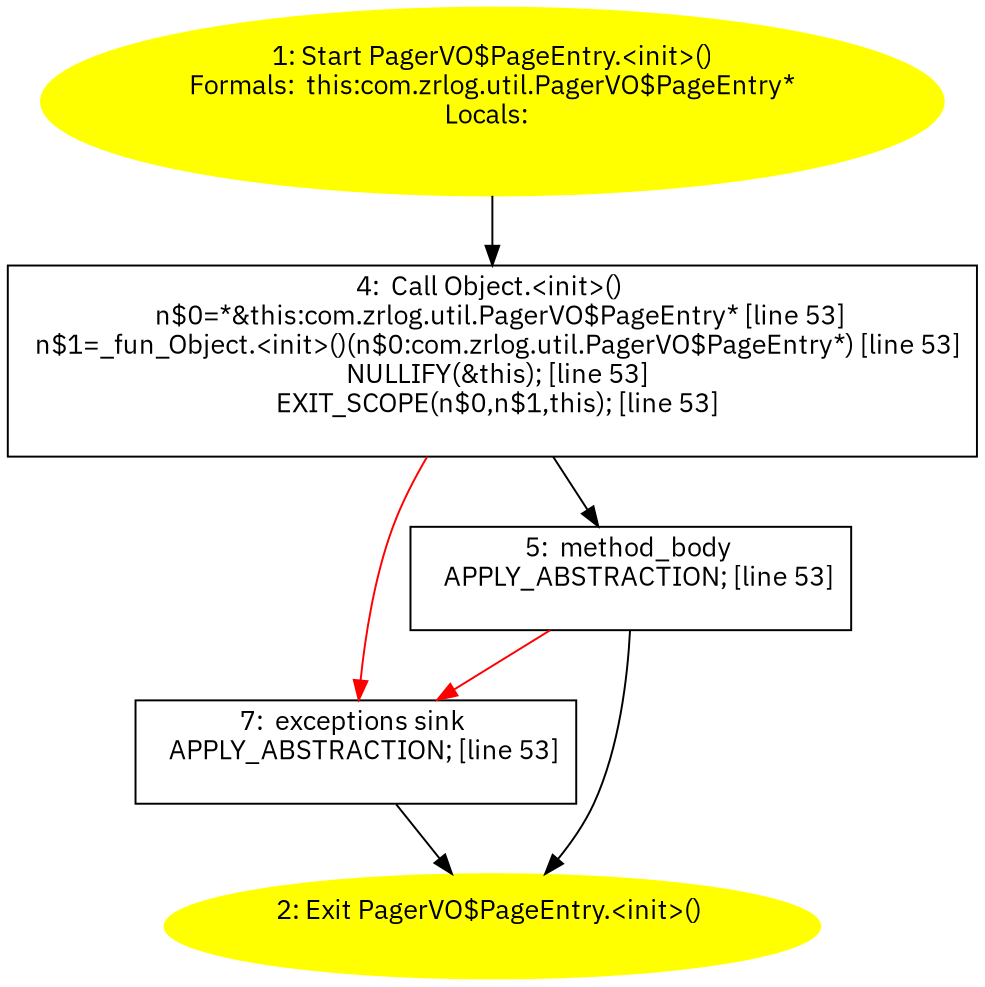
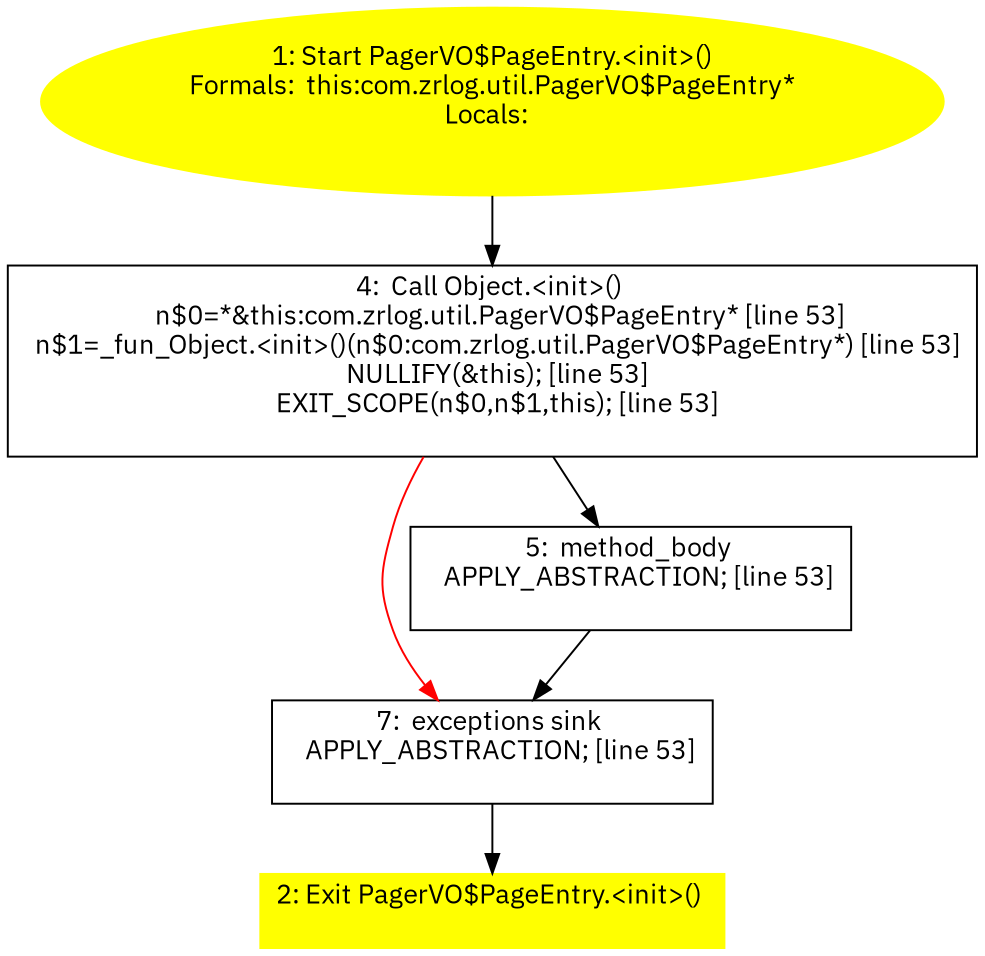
edge "5:  method_body APPLY_ABSTRACTION; [line 53]" -> "7:  exceptions sink APPLY_ABSTRACTION; [line 53]": color red -> black
edge "5:  method_body APPLY_ABSTRACTION; [line 53]" -> "2: Exit PagerVO$PageEntry.<init>()": removed
node "2: Exit PagerVO$PageEntry.<init>()": shape ellipse -> box
